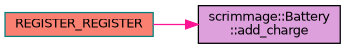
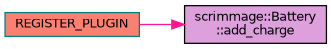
node "REGISTER_REGISTER": label "REGISTER_REGISTER" -> "REGISTER_PLUGIN"
